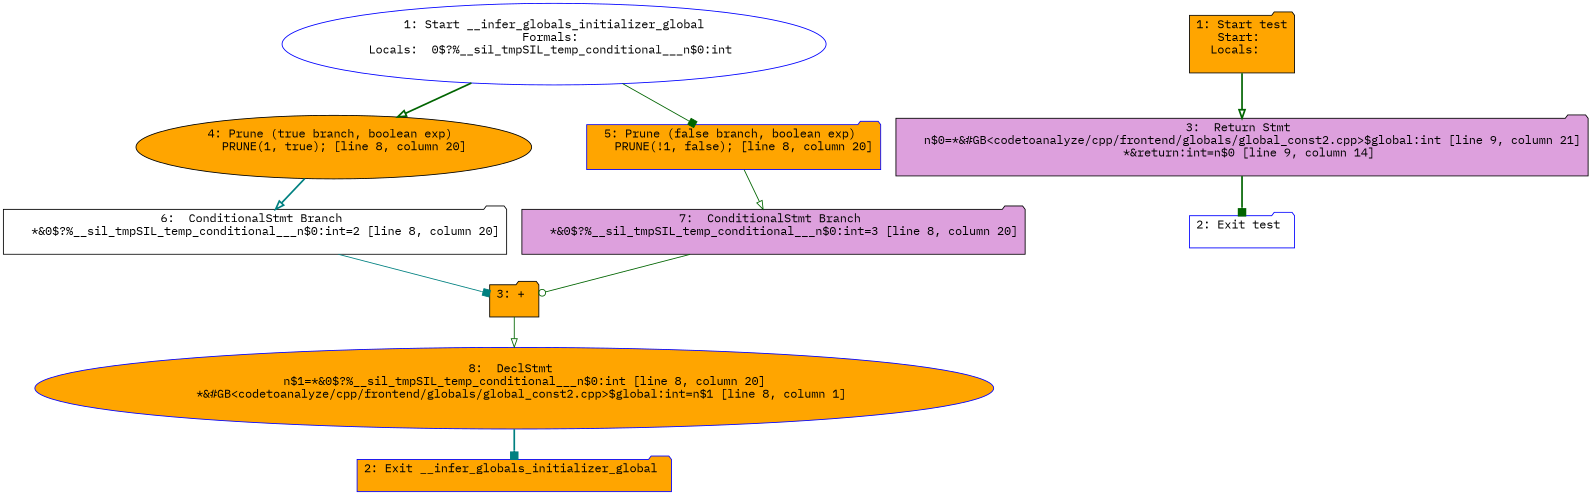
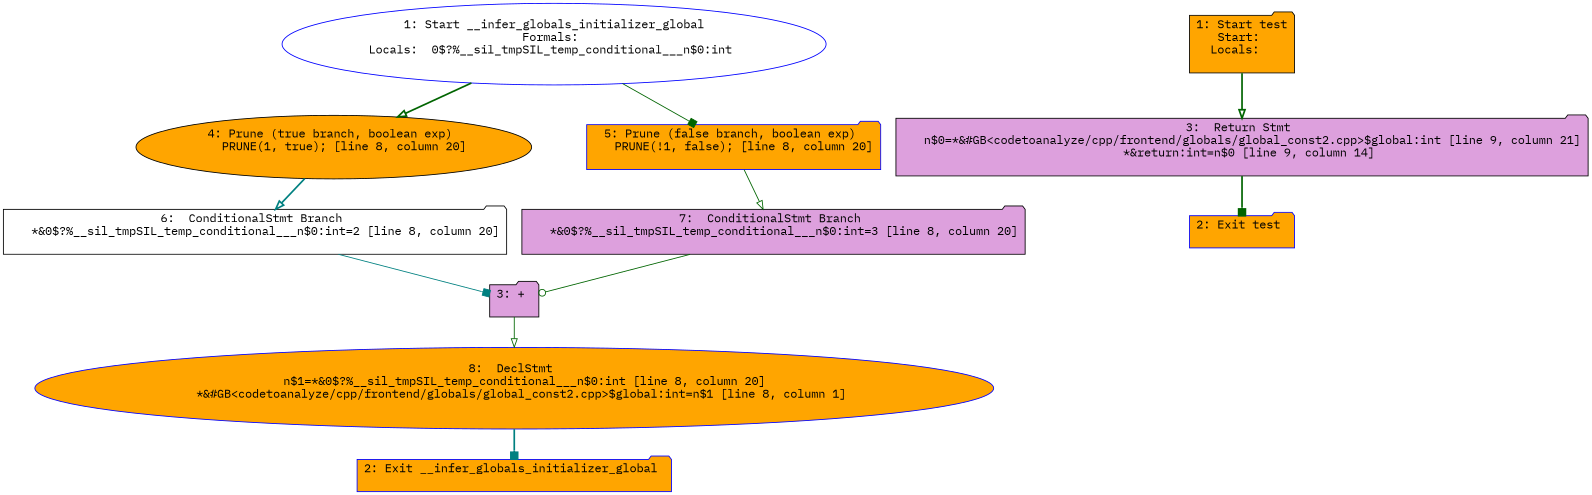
node "2: Exit test": fillcolor white -> orange
node "3: +": fillcolor orange -> plum
